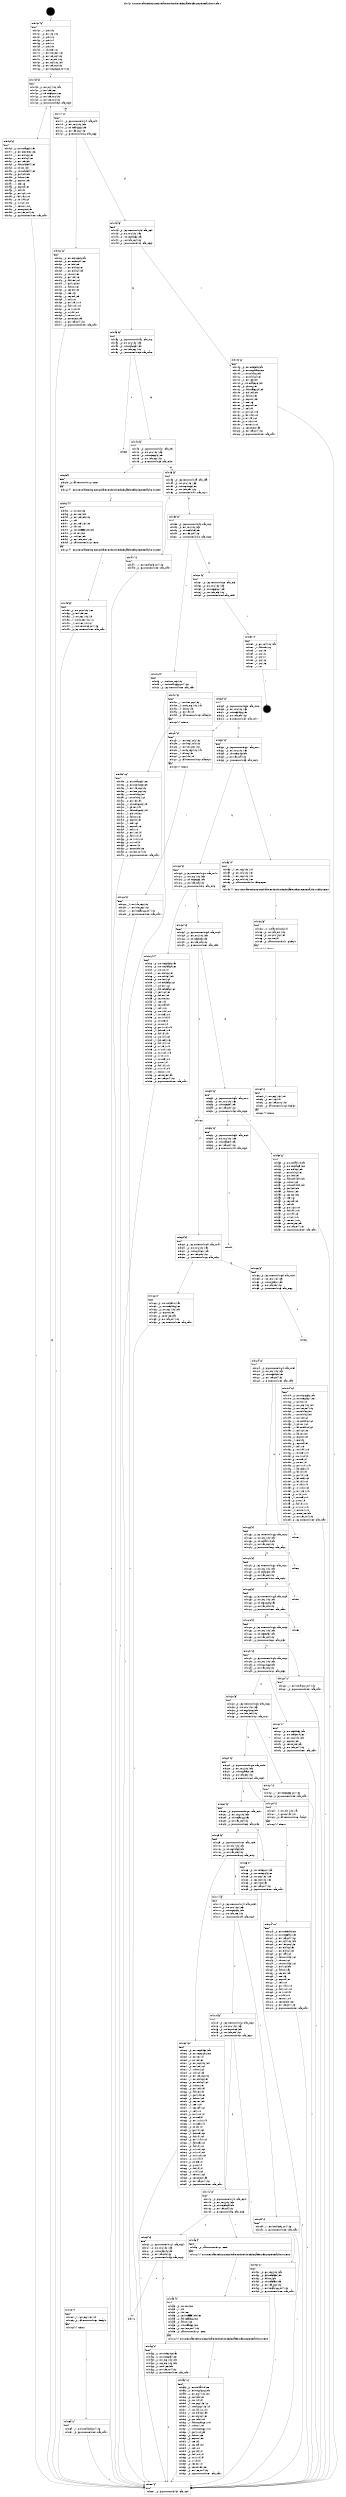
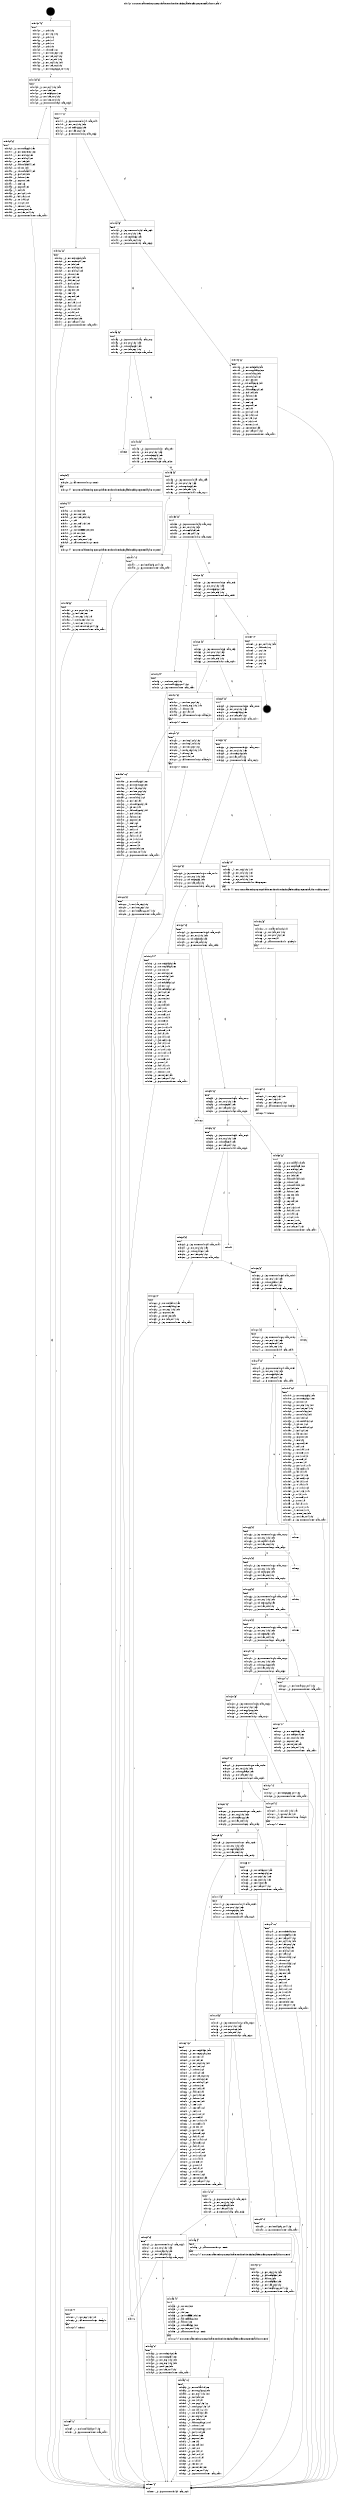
node "0x401520 [25]": added
edge "0x401e22" -> "0x4015cf [25]": now "0x4015b6 [25]" -> "0x4015cf [25]"
node "0x401601 [25]": added
